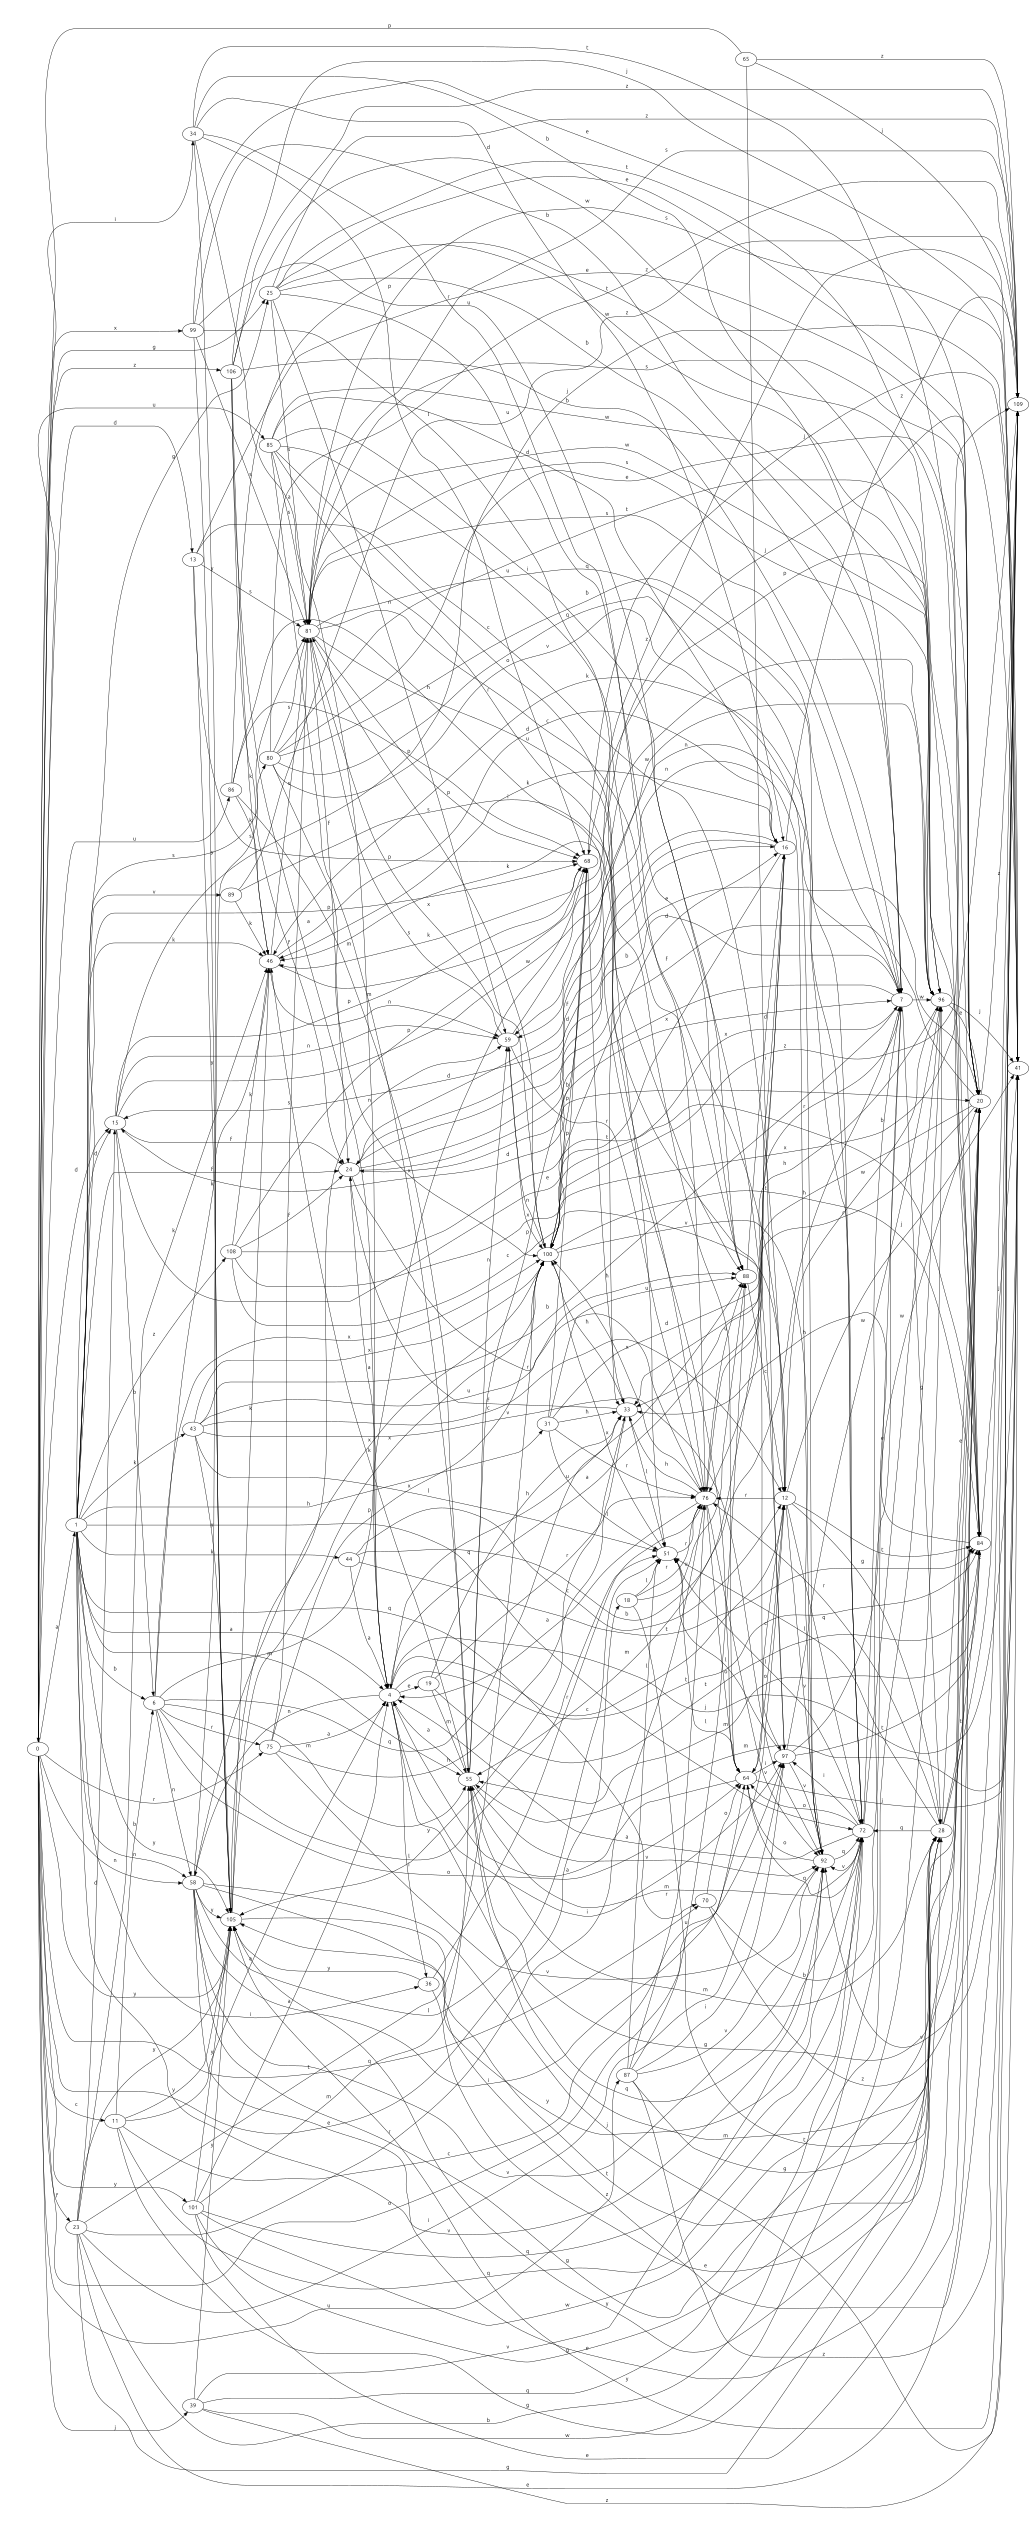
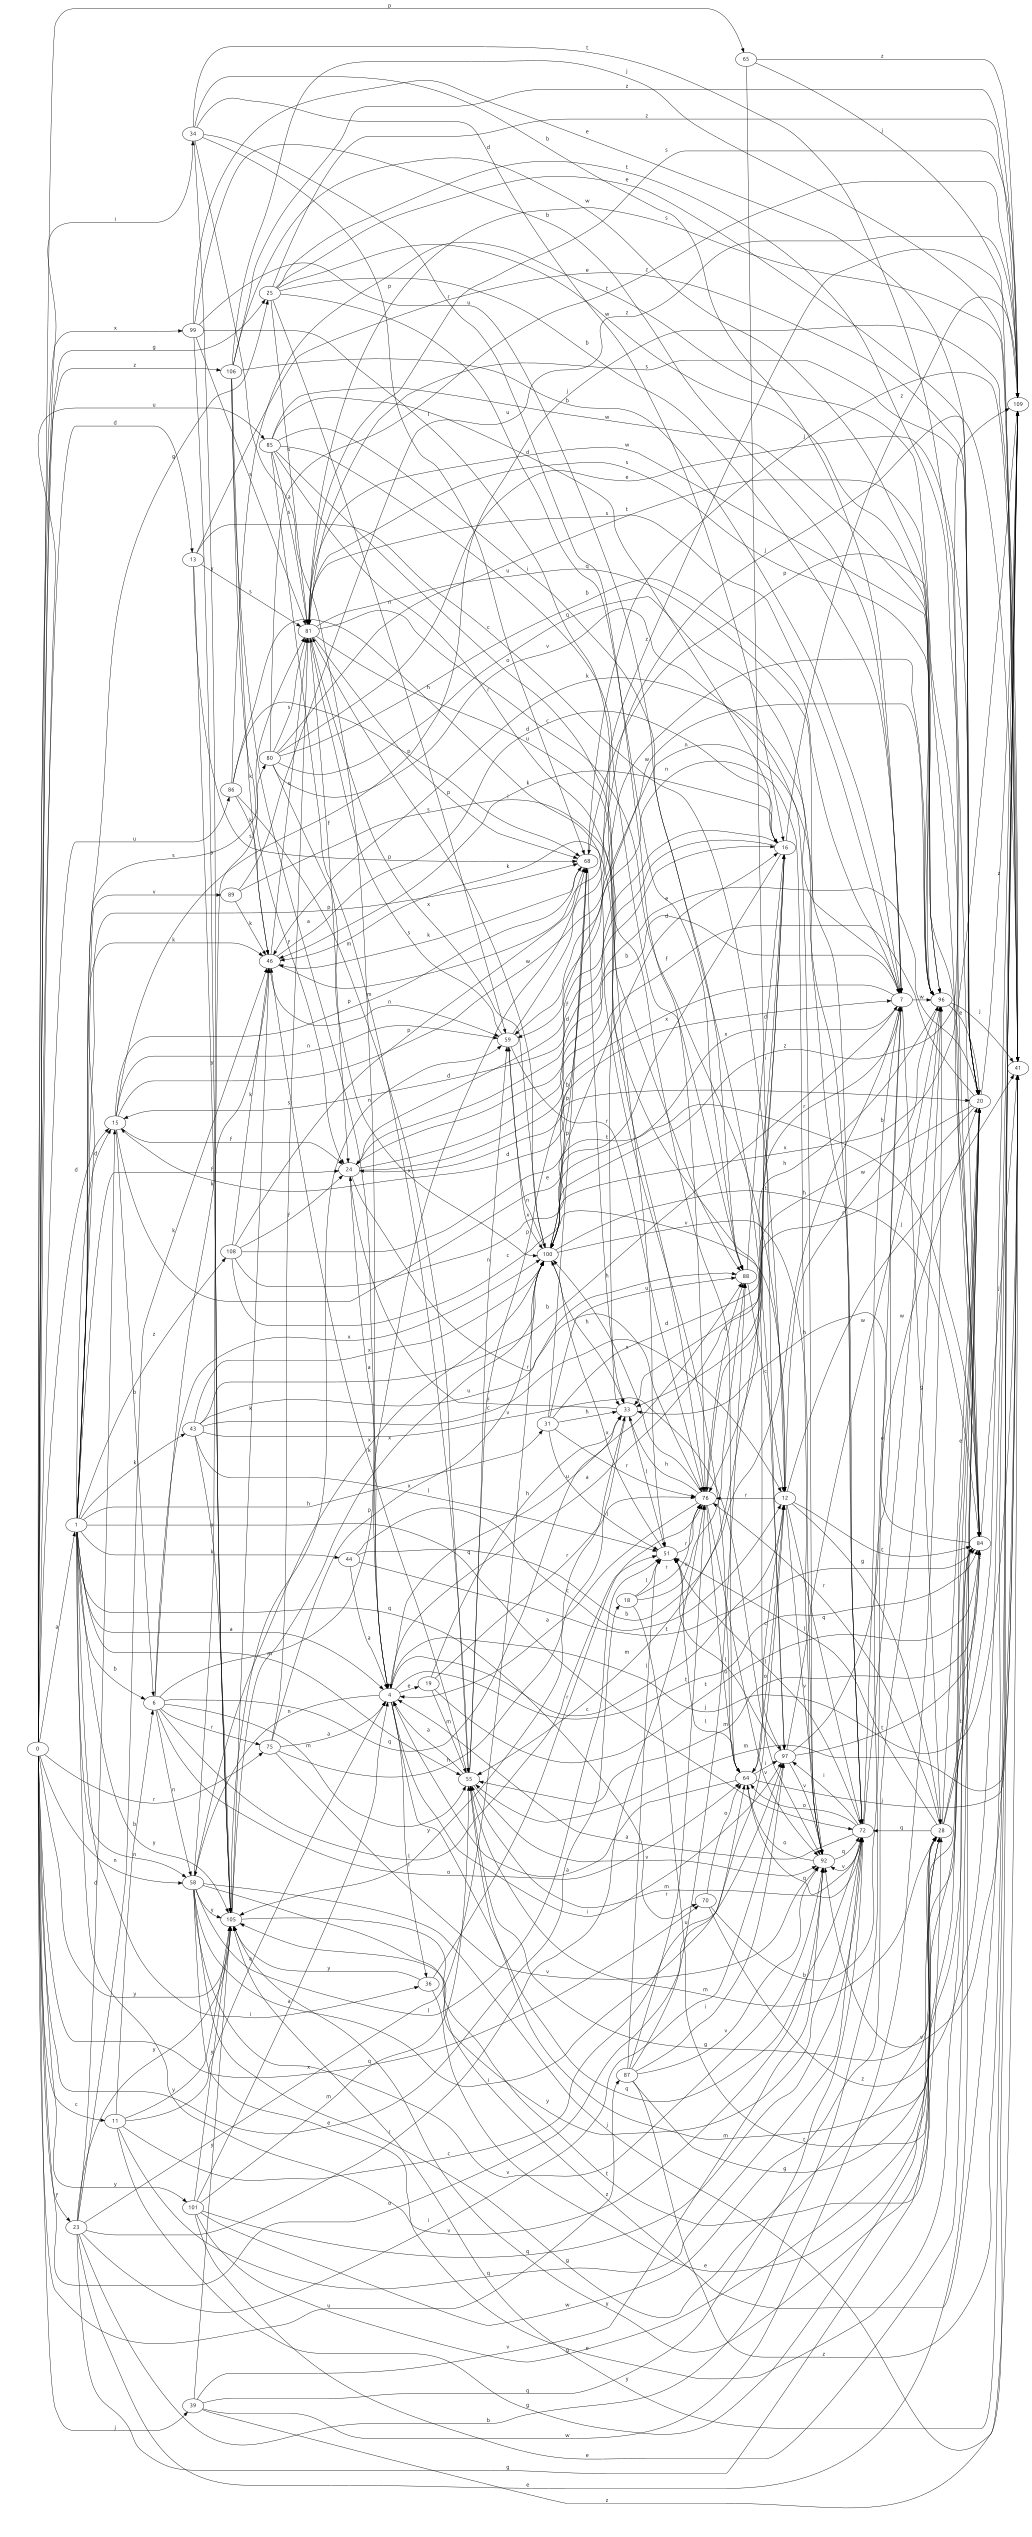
edge "65" -> "0": reversed
edge "23" -> "100": label "t" -> "x"
